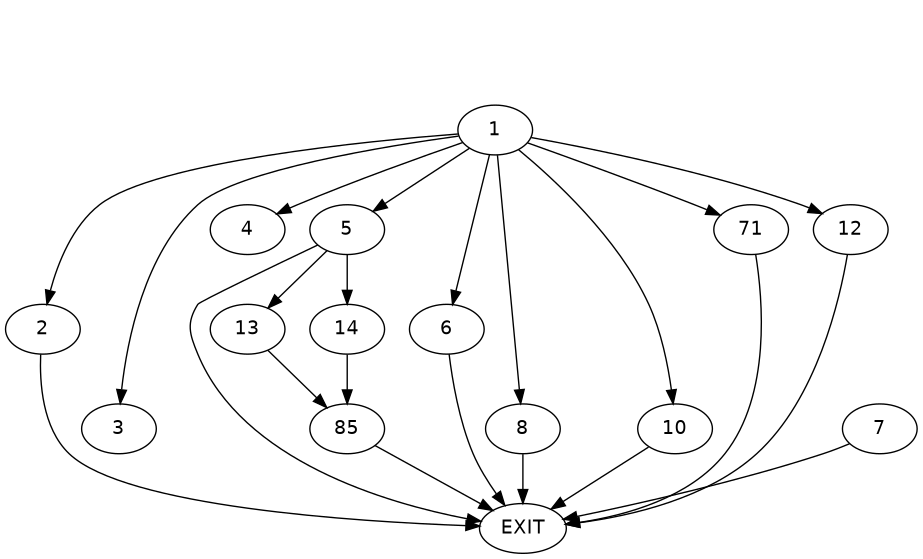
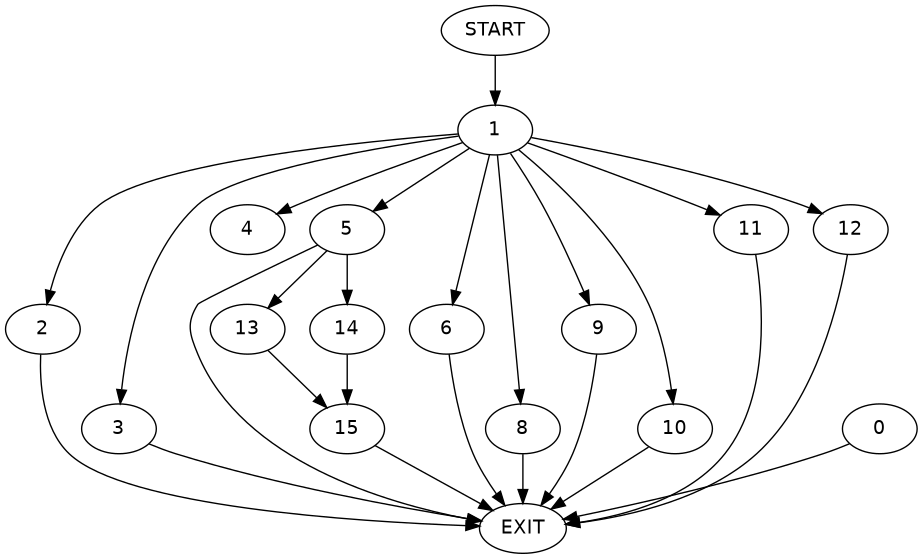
node "START": added
node "71": label "71" -> "11"
node "9": added
node "85": label "85" -> "15"
node "7": label "7" -> "0"
edge "3" -> "EXIT": added
